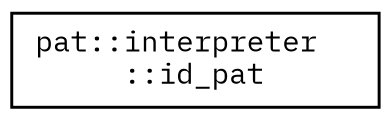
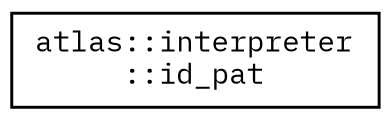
node "pat::interpreter ::id_pat": label "pat::interpreter ::id_pat" -> "atlas::interpreter ::id_pat"
